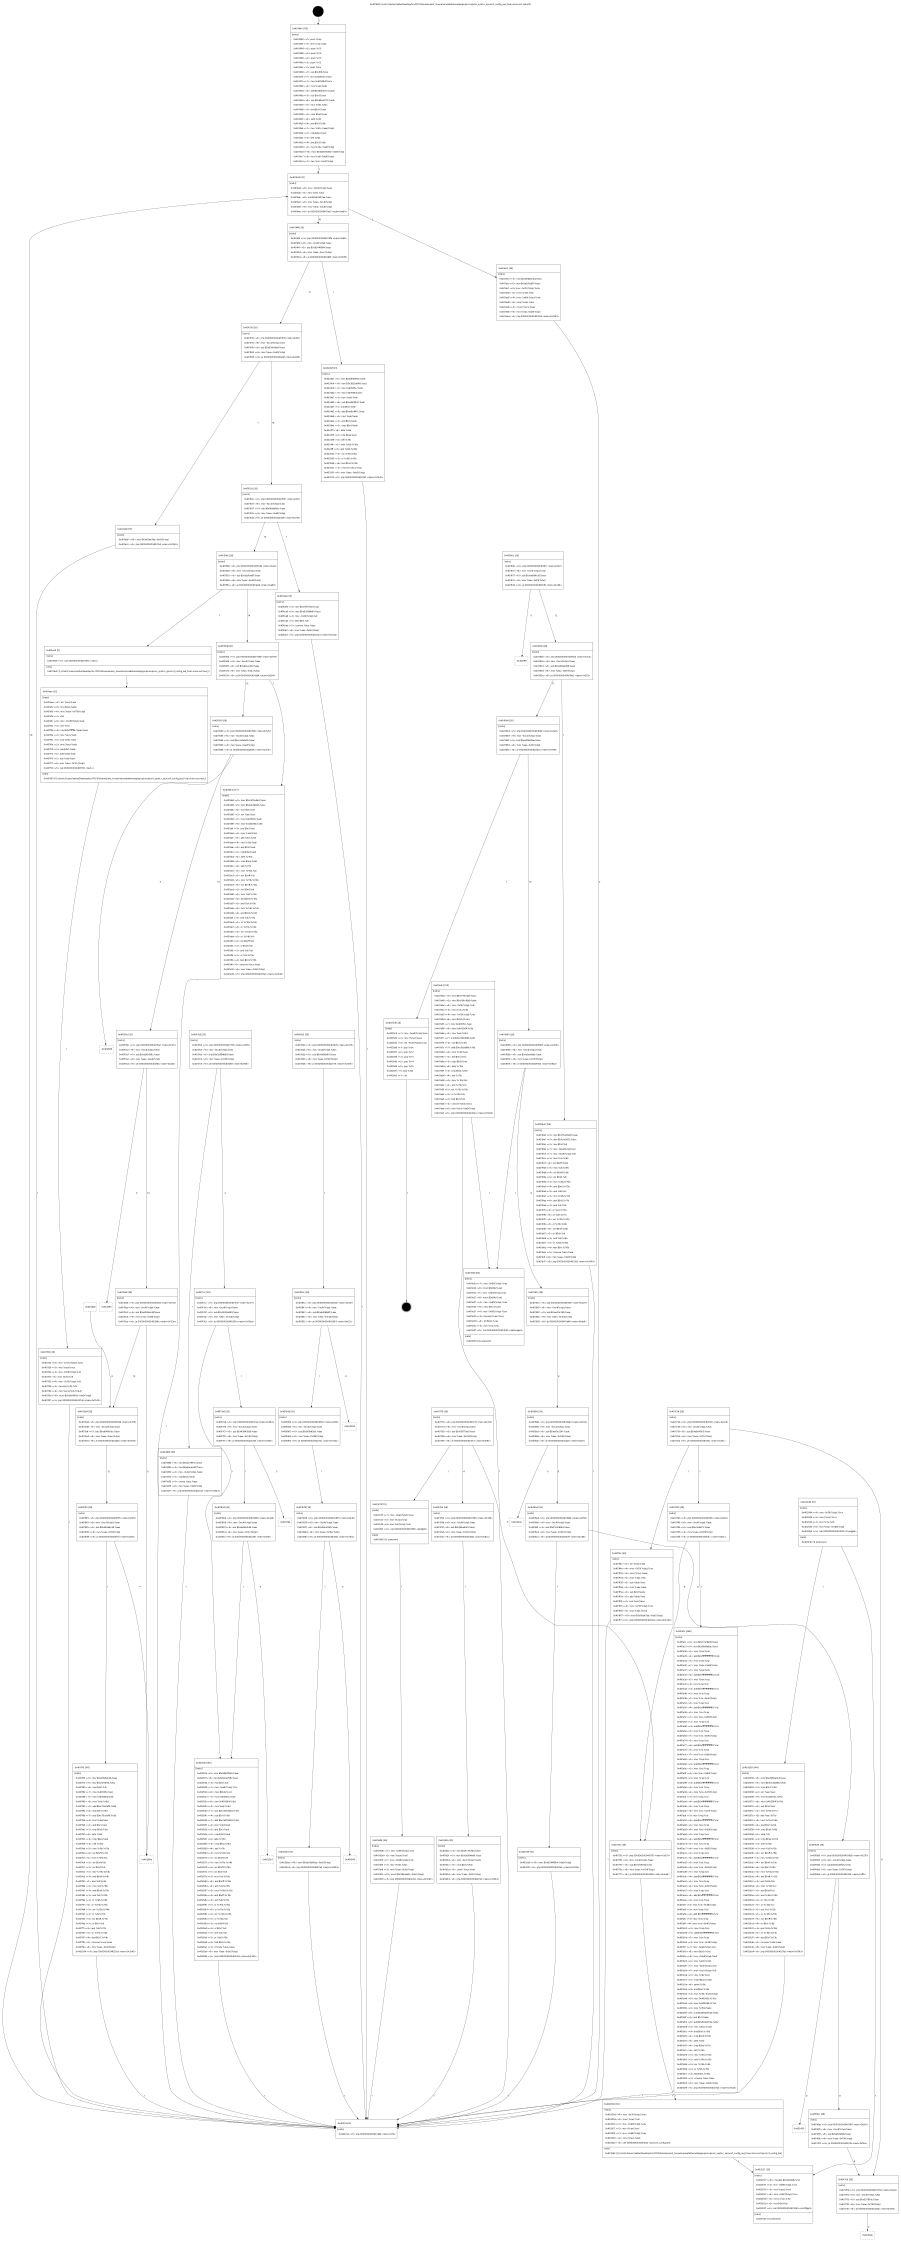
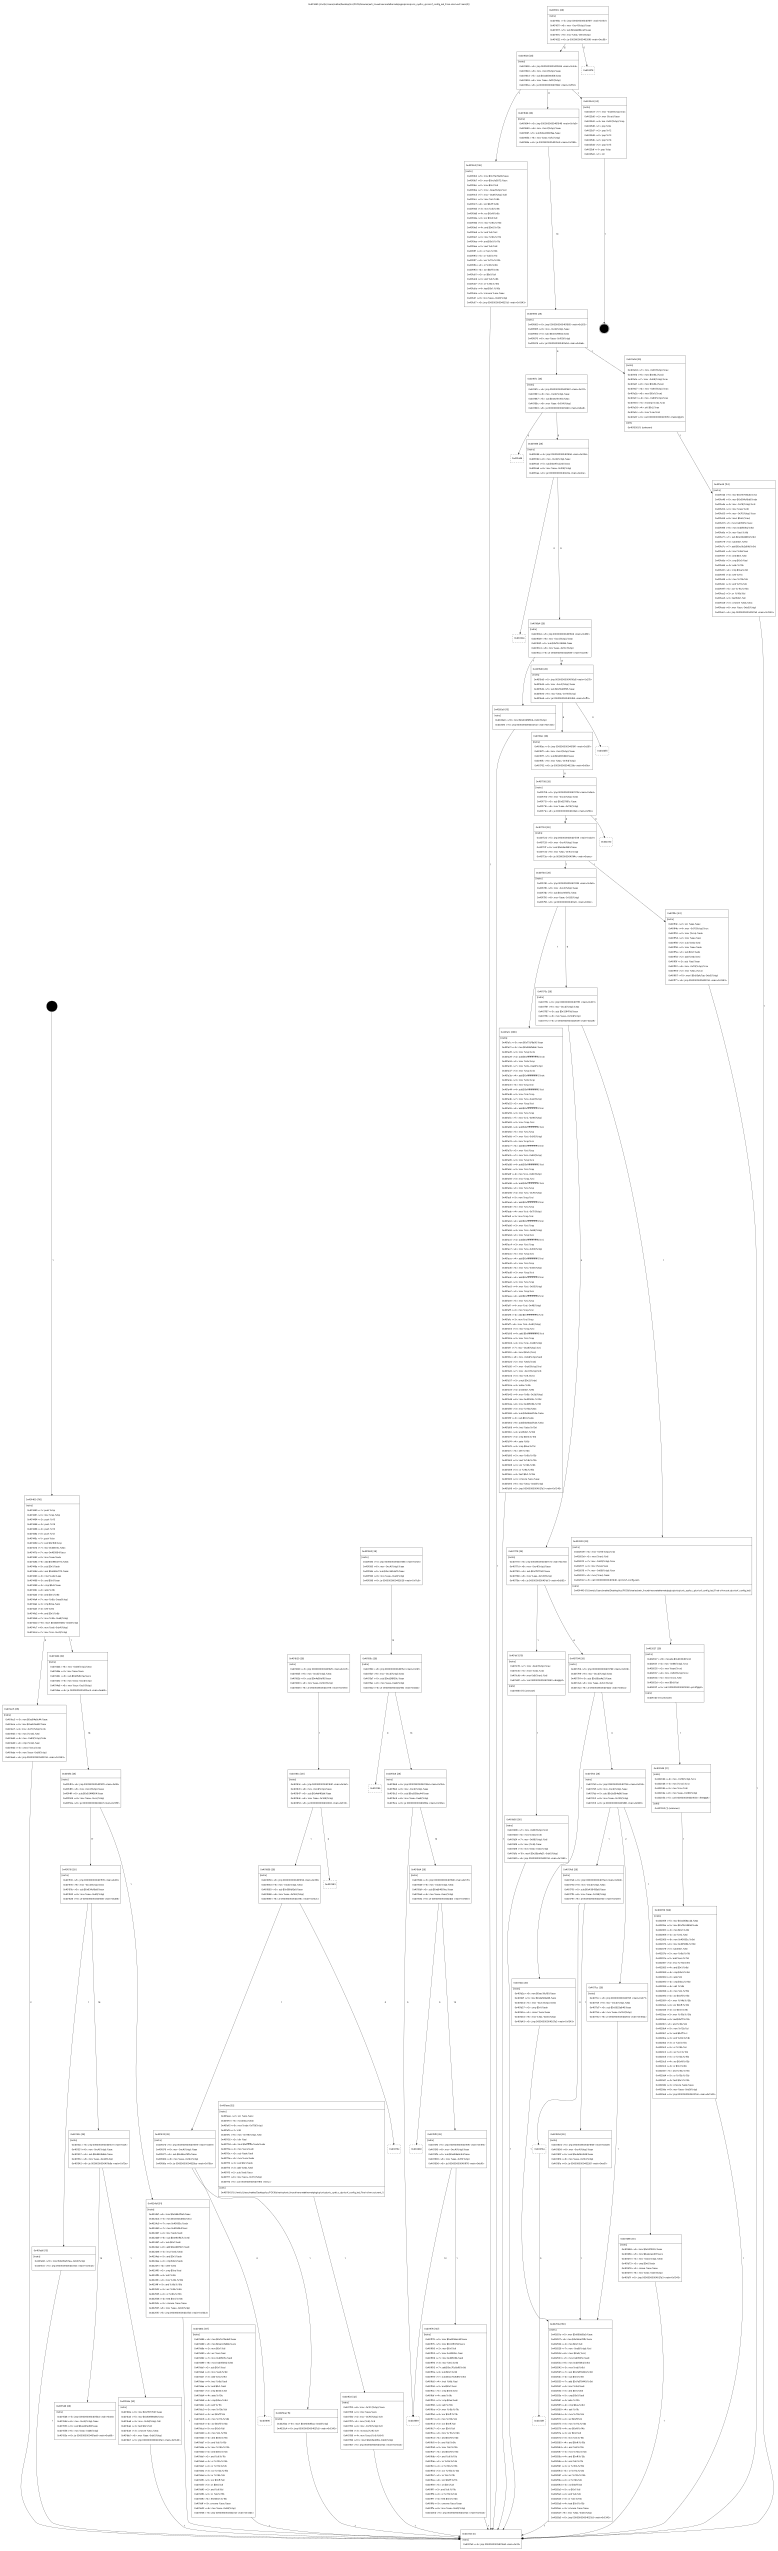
edge "0x4014d4 [32]" -> "0x401ec5 [36]": now "0x401460 [116]" -> "0x401ec5 [36]"
node "0x401d48": added
node "0x401ee9 [5]": removed
node "0x401564 [28]": removed
edge "0x401644 [28]" -> "0x4025c9 [24]": now "0x401628 [28]" -> "0x4025c9 [24]"
node "0x402626": removed
edge "0x401e44 [114]" -> "0x401e0d [55]": reversed
edge "0x4027a3 [5]" -> "0x4014d4 [32]": removed, label "19"
edge "0x4024b0" -> "0x4015d4 [28]": reversed
edge "0x4017cc [28]" -> "0x4017e8 [28]": now "0x4017b0 [28]" -> "0x4017e8 [28]"
edge "0x401778 [28]" -> "0x40175c [28]": reversed
edge "0x401804 [28]" -> "0x402261": now "0x40274e" -> "0x402261"
edge "0x401794 [28]" -> "0x4017b0 [28]": added, label "3"
edge "0x401724 [28]" -> "0x401708 [28]": reversed
edge "0x402044 [21]" -> "0x402027 [29]": reversed
edge "0x401d2a [30]" -> "0x4027a3 [5]": now "0x401d2a [30]" -> "0x40251a [160]"
node "0x40278c": added
